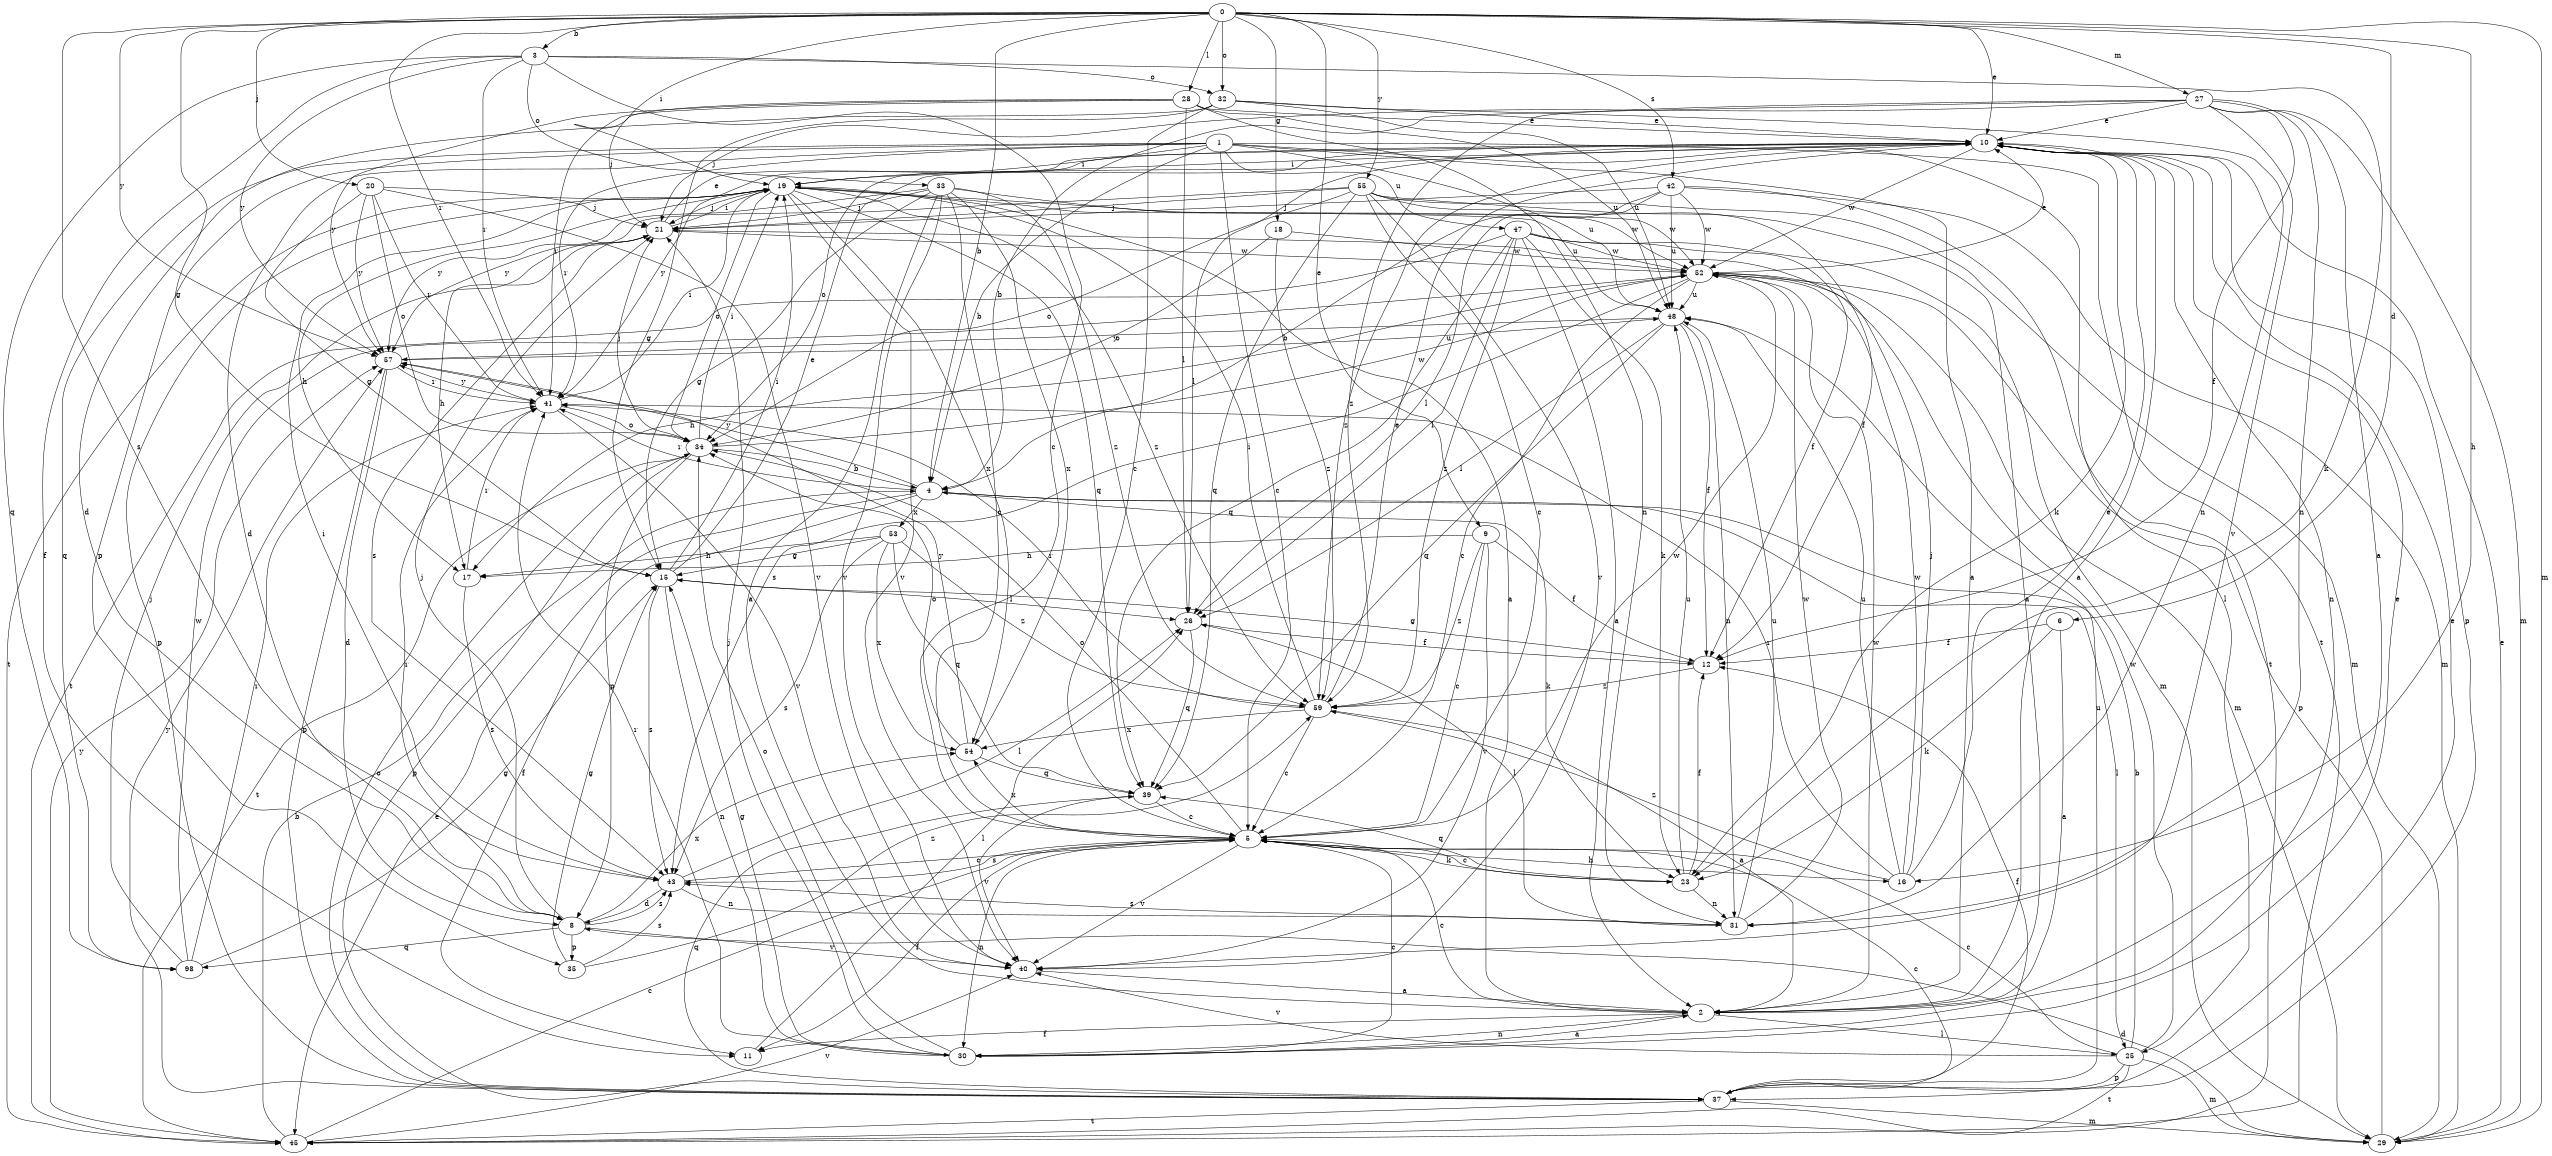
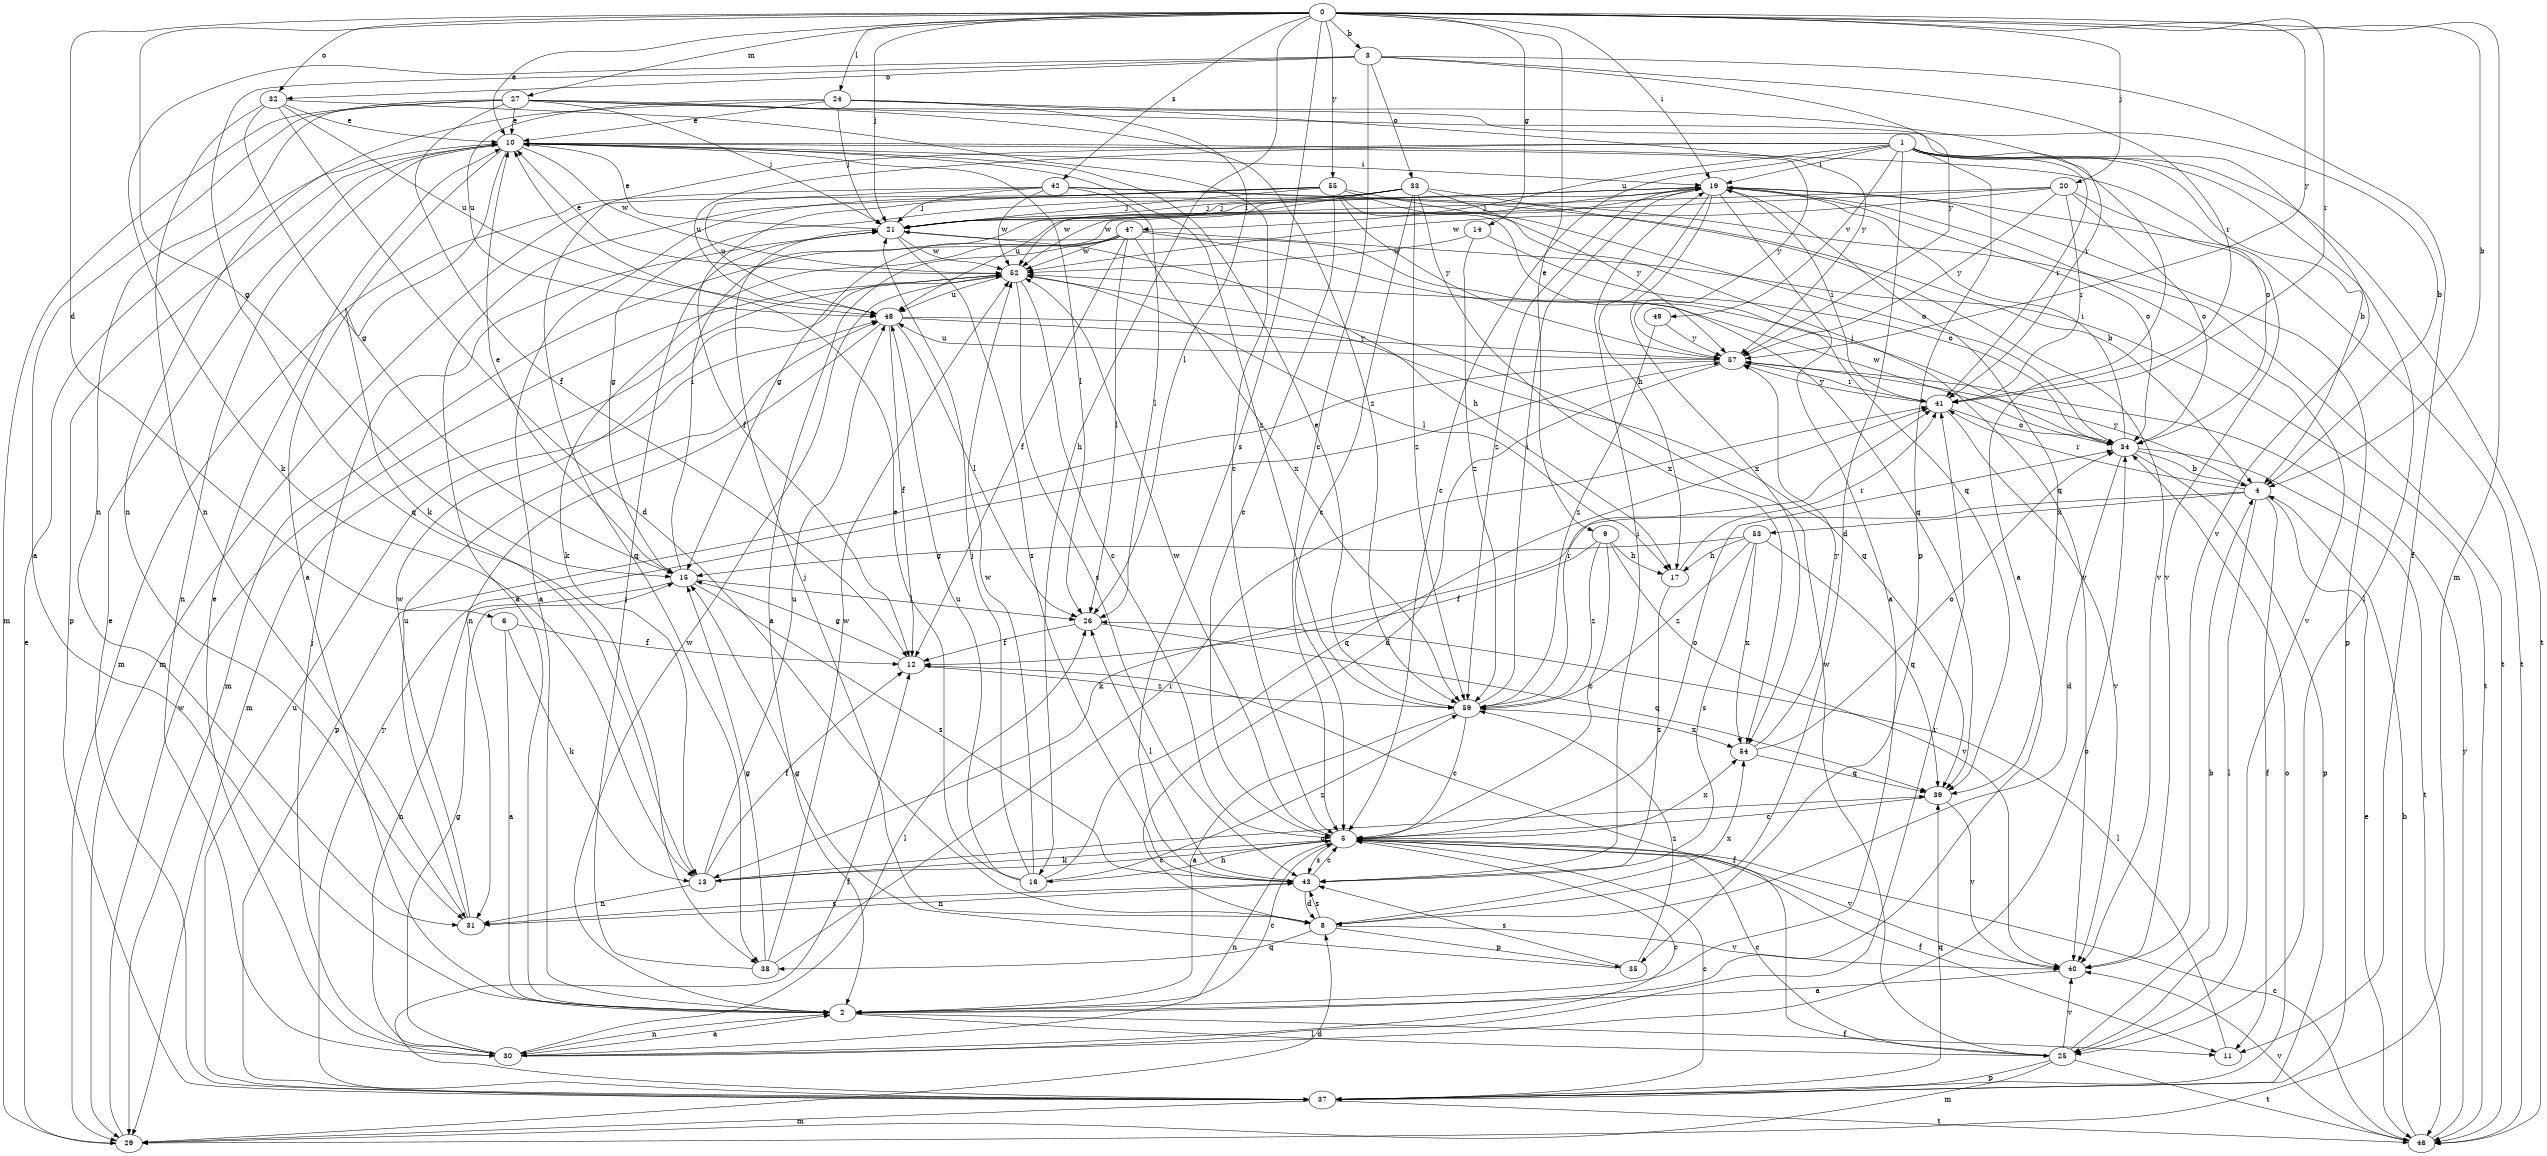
edge "0" -> "21": added, label "j"
node "28": label "28" -> "24"
edge "10" -> "41": now "10" -> "57"
edge "20" -> "52": added, label "w"
node "18": label "18" -> "14"
node "49": added
edge "52" -> "17": label "h" -> "l"
edge "47" -> "59": label "z" -> "x"
edge "19" -> "40": now "19" -> "25"
edge "16" -> "41": label "r" -> "q"
edge "8" -> "41": removed, label "r"
edge "34" -> "8": label "p" -> "d"
edge "29" -> "52": label "p" -> "w"
edge "31" -> "26": now "30" -> "26"
edge "25" -> "12": added, label "f"
node "23": label "23" -> "13"
node "98": label "98" -> "38"
node "45": label "45" -> "46"
